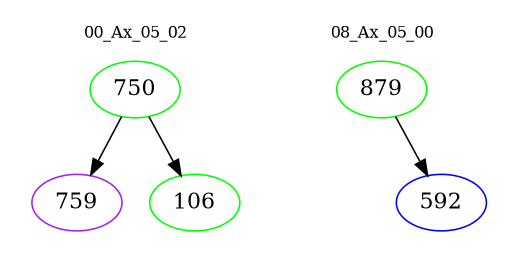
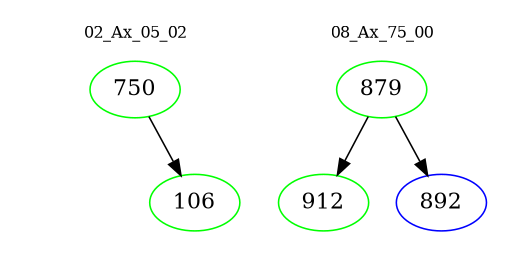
cluster "00_Ax_05_02": label "00_Ax_05_02" -> "02_Ax_05_02"
cluster "08_Ax_05_00": label "08_Ax_05_00" -> "08_Ax_75_00"
node "759": removed
node "912": added
node "592": label "592" -> "892"
